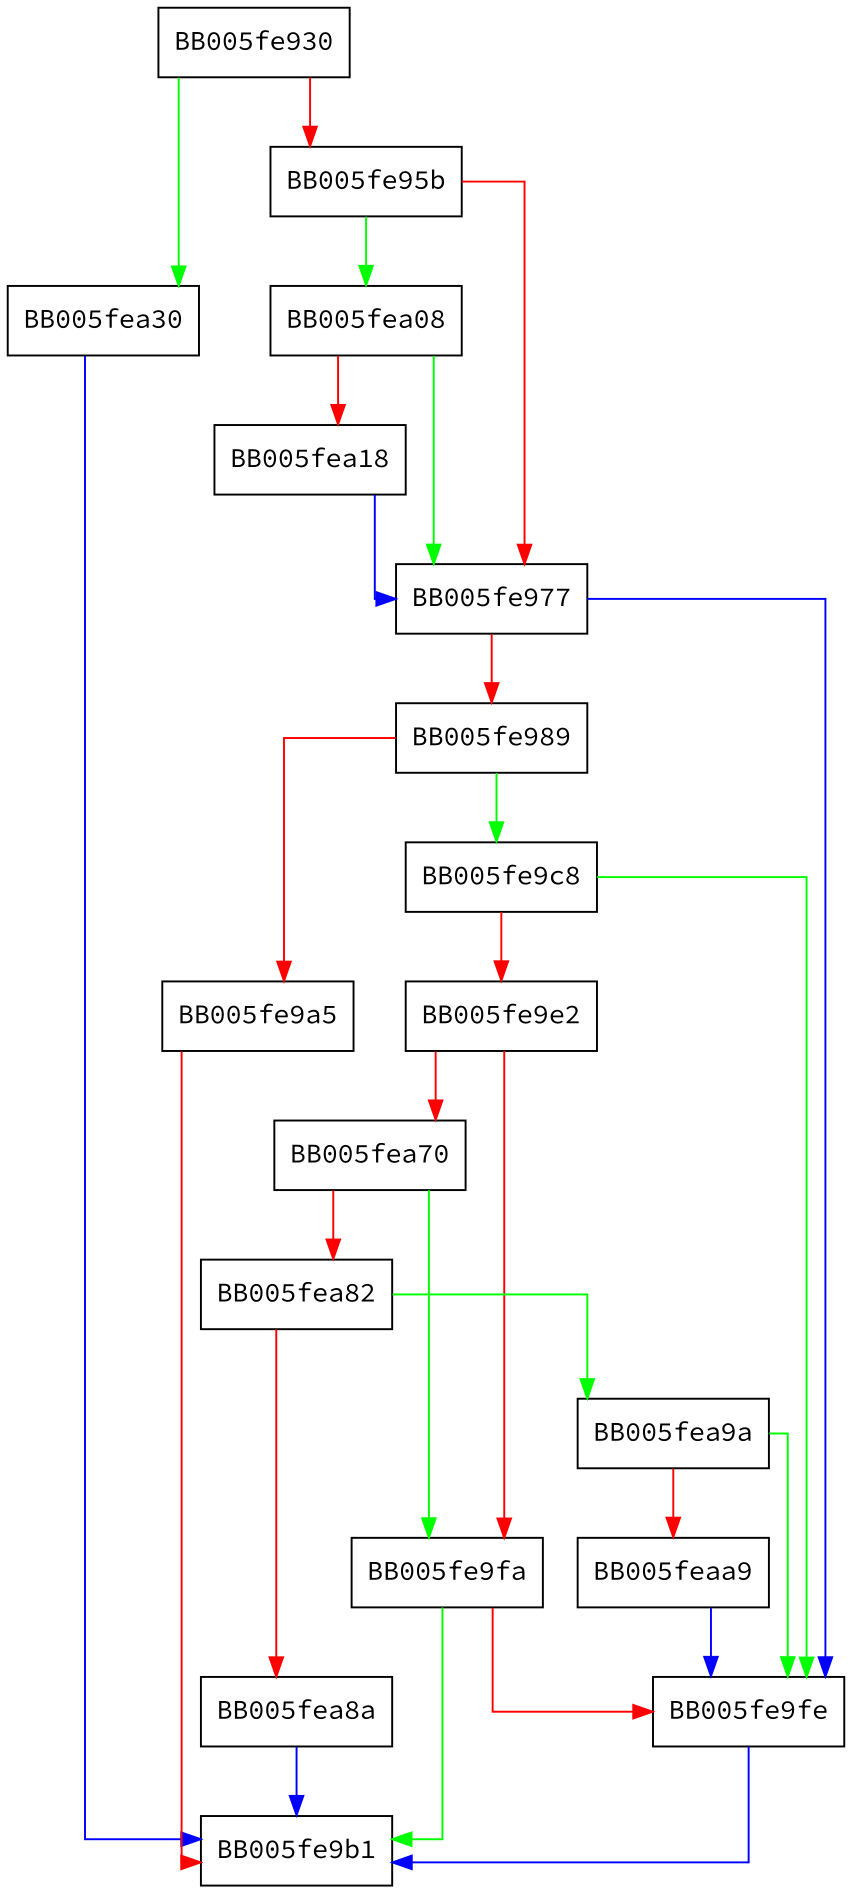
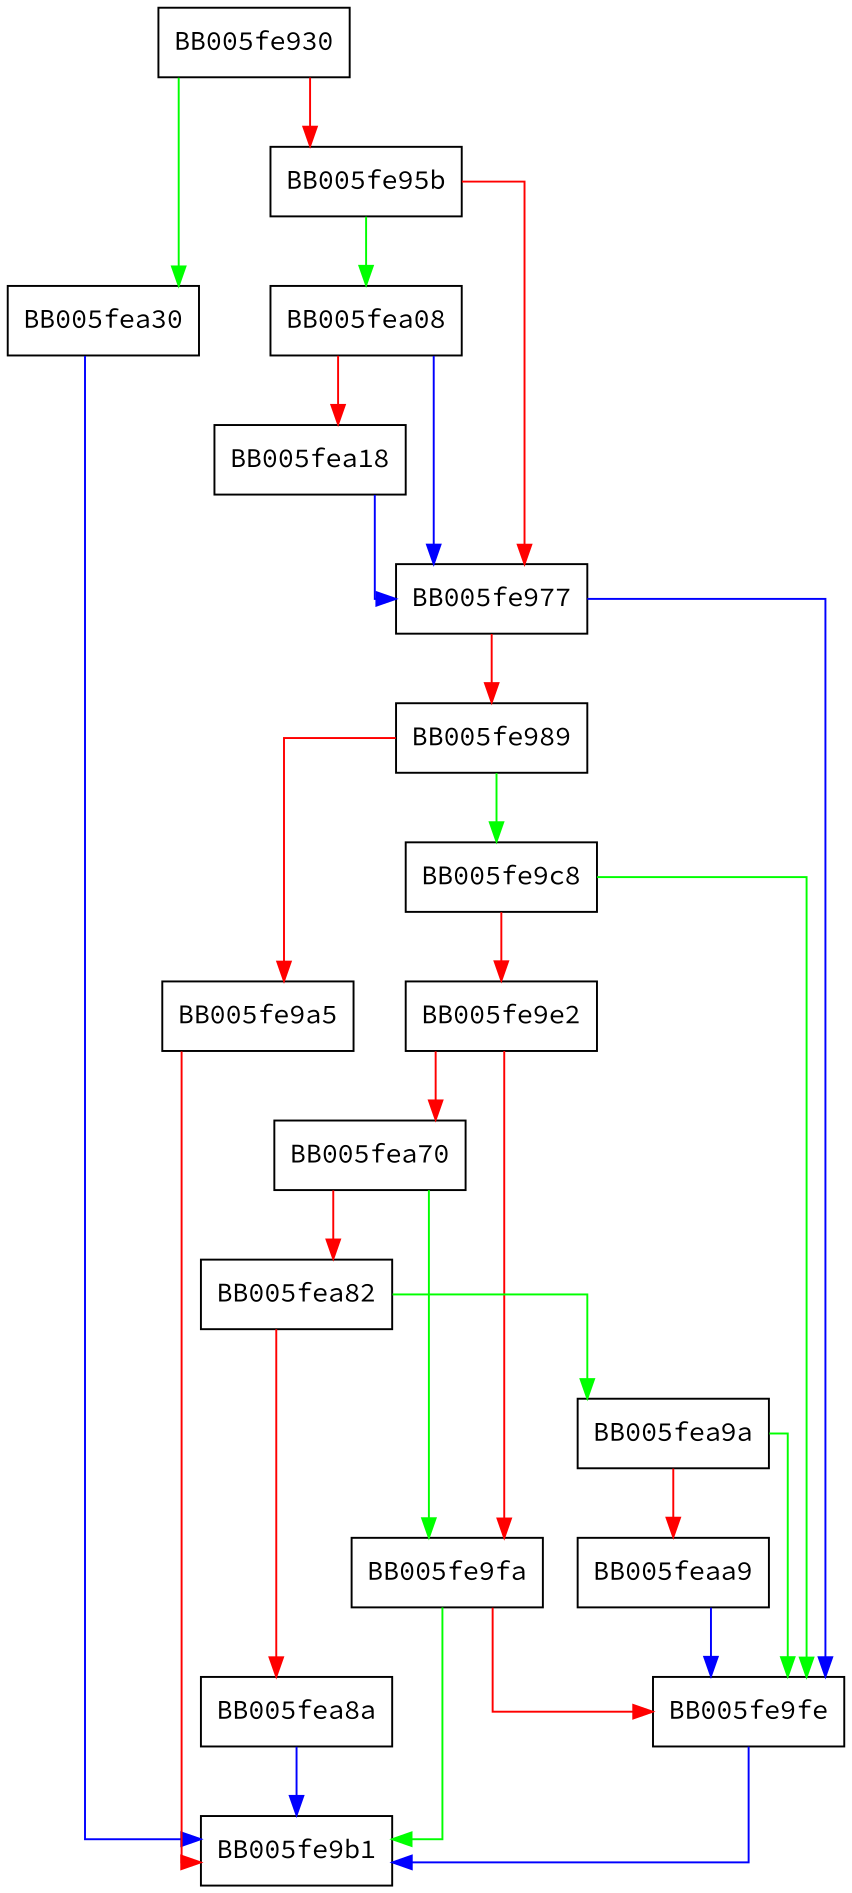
edge "BB005fea08" -> "BB005fe977": color green -> blue
